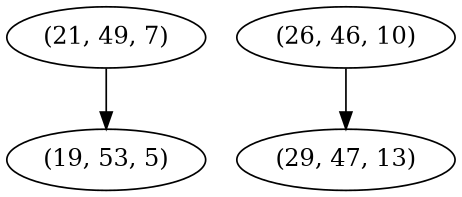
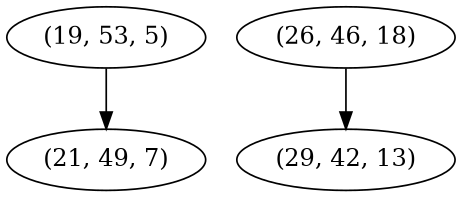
node "(26, 46, 10)": label "(26, 46, 10)" -> "(26, 46, 18)"
edge "(21, 49, 7)" -> "(19, 53, 5)": reversed
node "(29, 47, 13)": label "(29, 47, 13)" -> "(29, 42, 13)"
